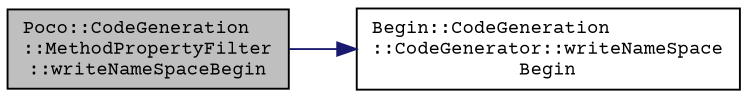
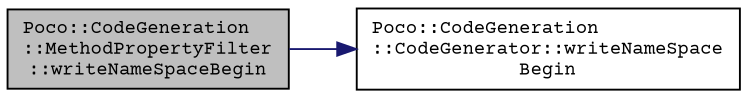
node "Begin::CodeGeneration ::CodeGenerator::writeNameSpace Begin": label "Begin::CodeGeneration ::CodeGenerator::writeNameSpace Begin" -> "Poco::CodeGeneration ::CodeGenerator::writeNameSpace Begin"
